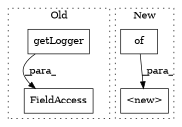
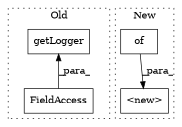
edge "getLogger" -> "FieldAccess": reversed
